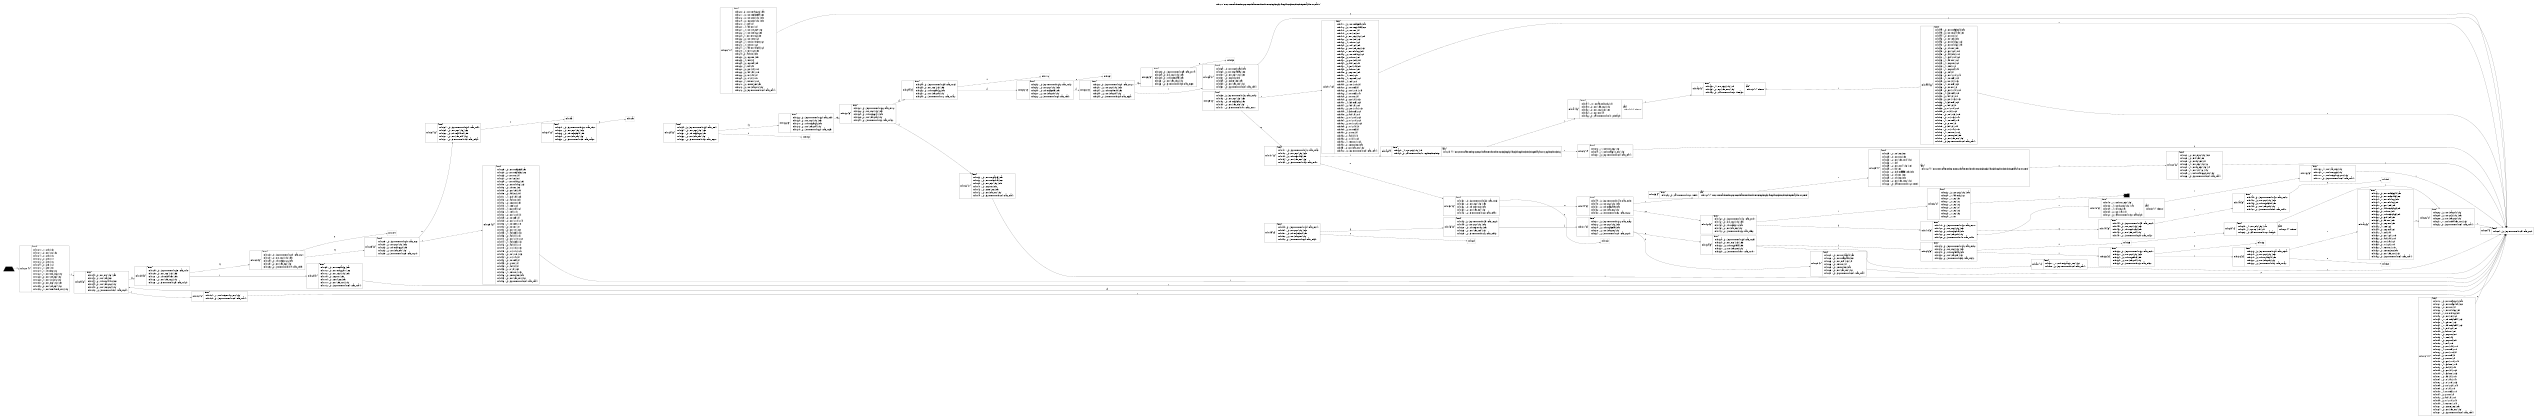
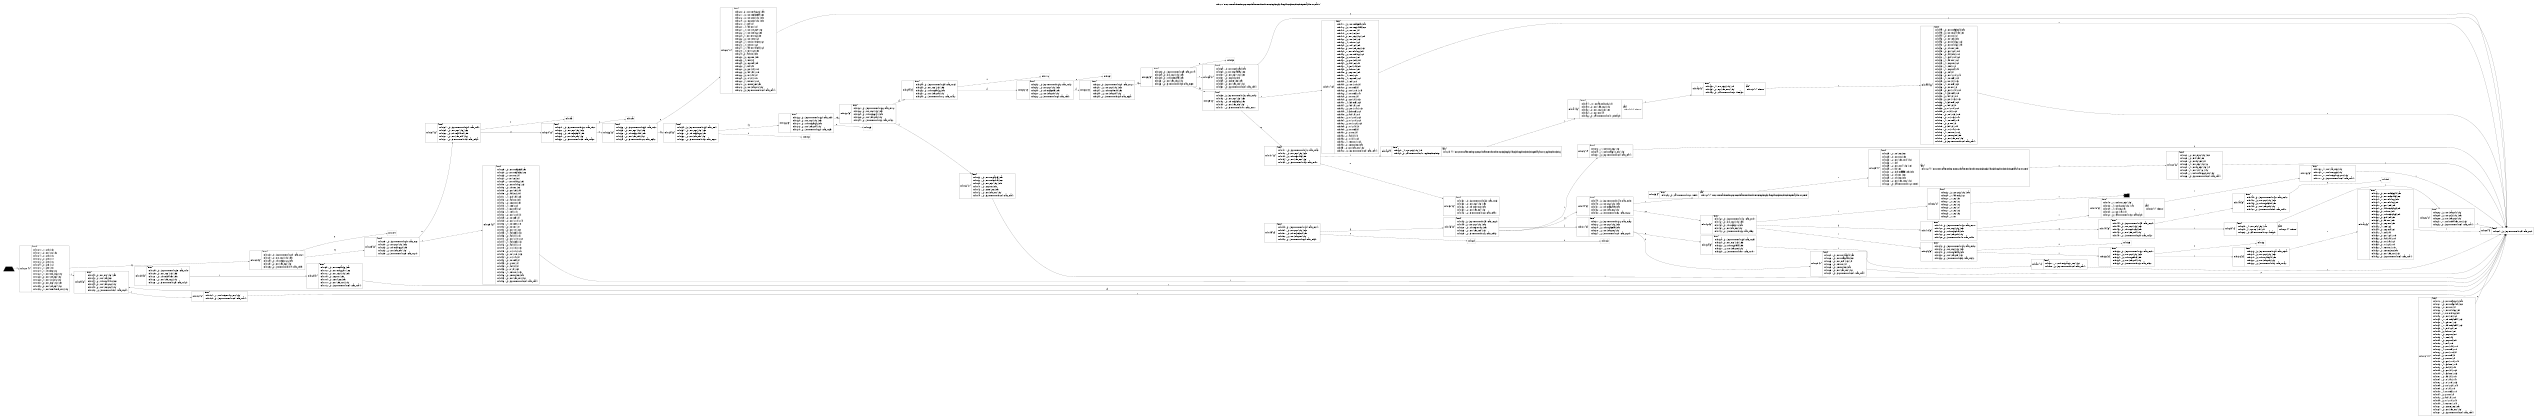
edge "0x4013e5 [25]" -> "0x4013fe [25]": added, label "13"
edge "0x401a9a [138]" -> "0x401a8b [15]": reversed
edge "0x4013cc [25]" -> "0x4015ca [27]": now "0x4013e5 [25]" -> "0x4015ca [27]"
node "0x40166b": added
edge "0x401304 [25]" -> "0x40131d [25]": added, label "17"
node "0x401336 [25]": added
edge "0x401a6b [9]" -> "0x401c43 [19]": now "0x4014f8 [25]" -> "0x401c43 [19]"
edge "0x401430 [25]" -> "0x401449 [25]": now "0x4014f8 [25]" -> "0x401449 [25]"
edge "0x401430 [25]" -> "0x401c6b": now "0x4016cf" -> "0x401c6b"
edge "0x40174e [23]" -> "0x40147b [25]": reversed
edge "0x401a13 [88]" -> "0x4016e8 [21]": now "0x401a13 [88]" -> "0x401ce4 [5]"
edge "0x4015e5" -> "0x4016db [13]": now "0x401494 [25]" -> "0x4016db [13]"
edge "0x40152a [25]" -> "0x401543 [25]": now "0x401462 [25]" -> "0x401543 [25]"
node "0x40158e": removed
edge "0x4012b9 [25]" -> "0x4012d2 [25]": now "0x401270 [47]" -> "0x4012d2 [25]"
edge "0x40129f [26]" -> "0x4012b9 [25]": removed, label "19"
